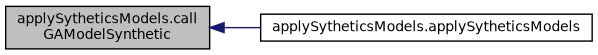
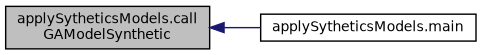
node "applySytheticsModels.applySytheticsModels": label "applySytheticsModels.applySytheticsModels" -> "applySytheticsModels.main"
